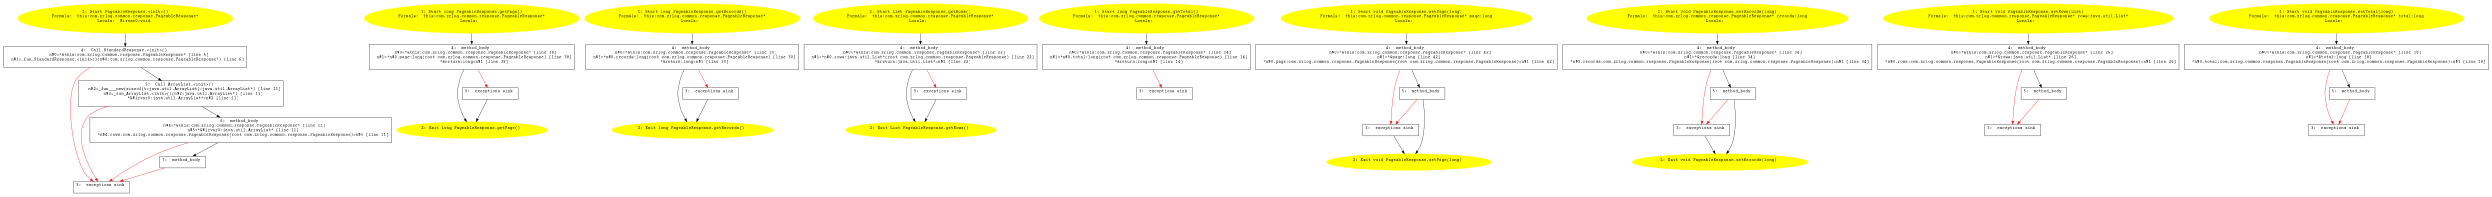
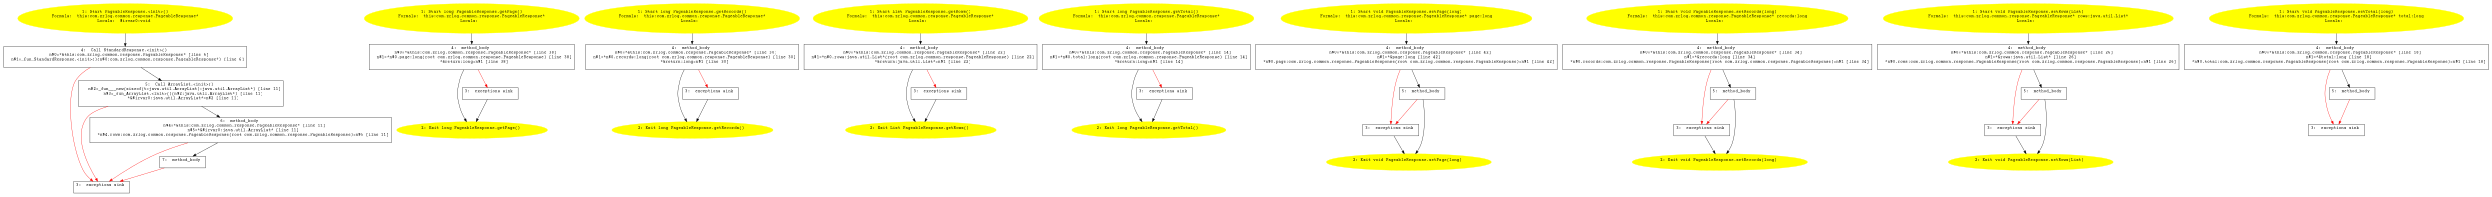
node "2: Exit long PageableResponse.getTotal()": added
node "2: Exit void PageableResponse.setRows(List)": added
